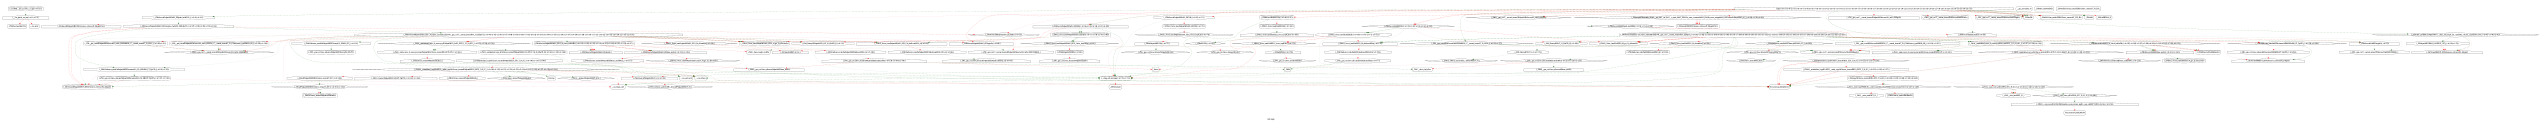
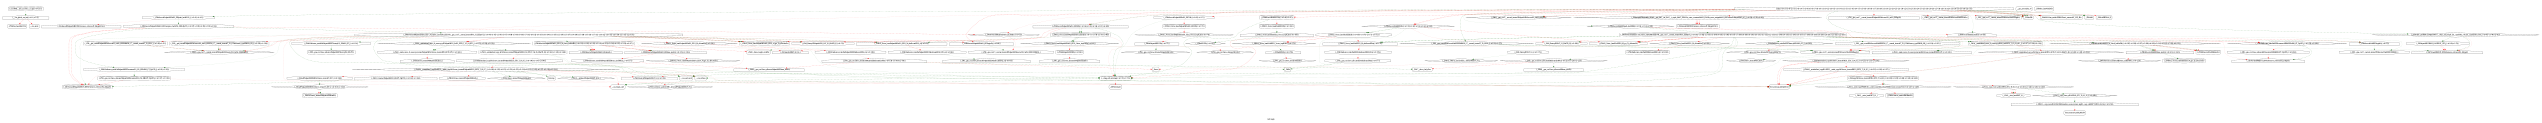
node "_ZSt4endlIcSt11char_traitsIcEERSt13basic_ostreamIT_T0_ES6_": removed
edge "{_ZSt8_DestroyIPiiEvT_S1_RSaIT0_E|{<s0>168}}" -> "{_ZSt8_DestroyIPiEvT_S1_|{<s0>173}}": now "{_ZSt8_DestroyIPiiEvT_S1_RSaIT0_E|{<s0>168}}" -> "{_ZSt7forwardIRiEOT_RNSt16remove_referenceIS1_E4typeE}"
